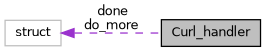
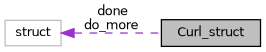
node "Curl_handler": label "Curl_handler" -> "Curl_struct"
